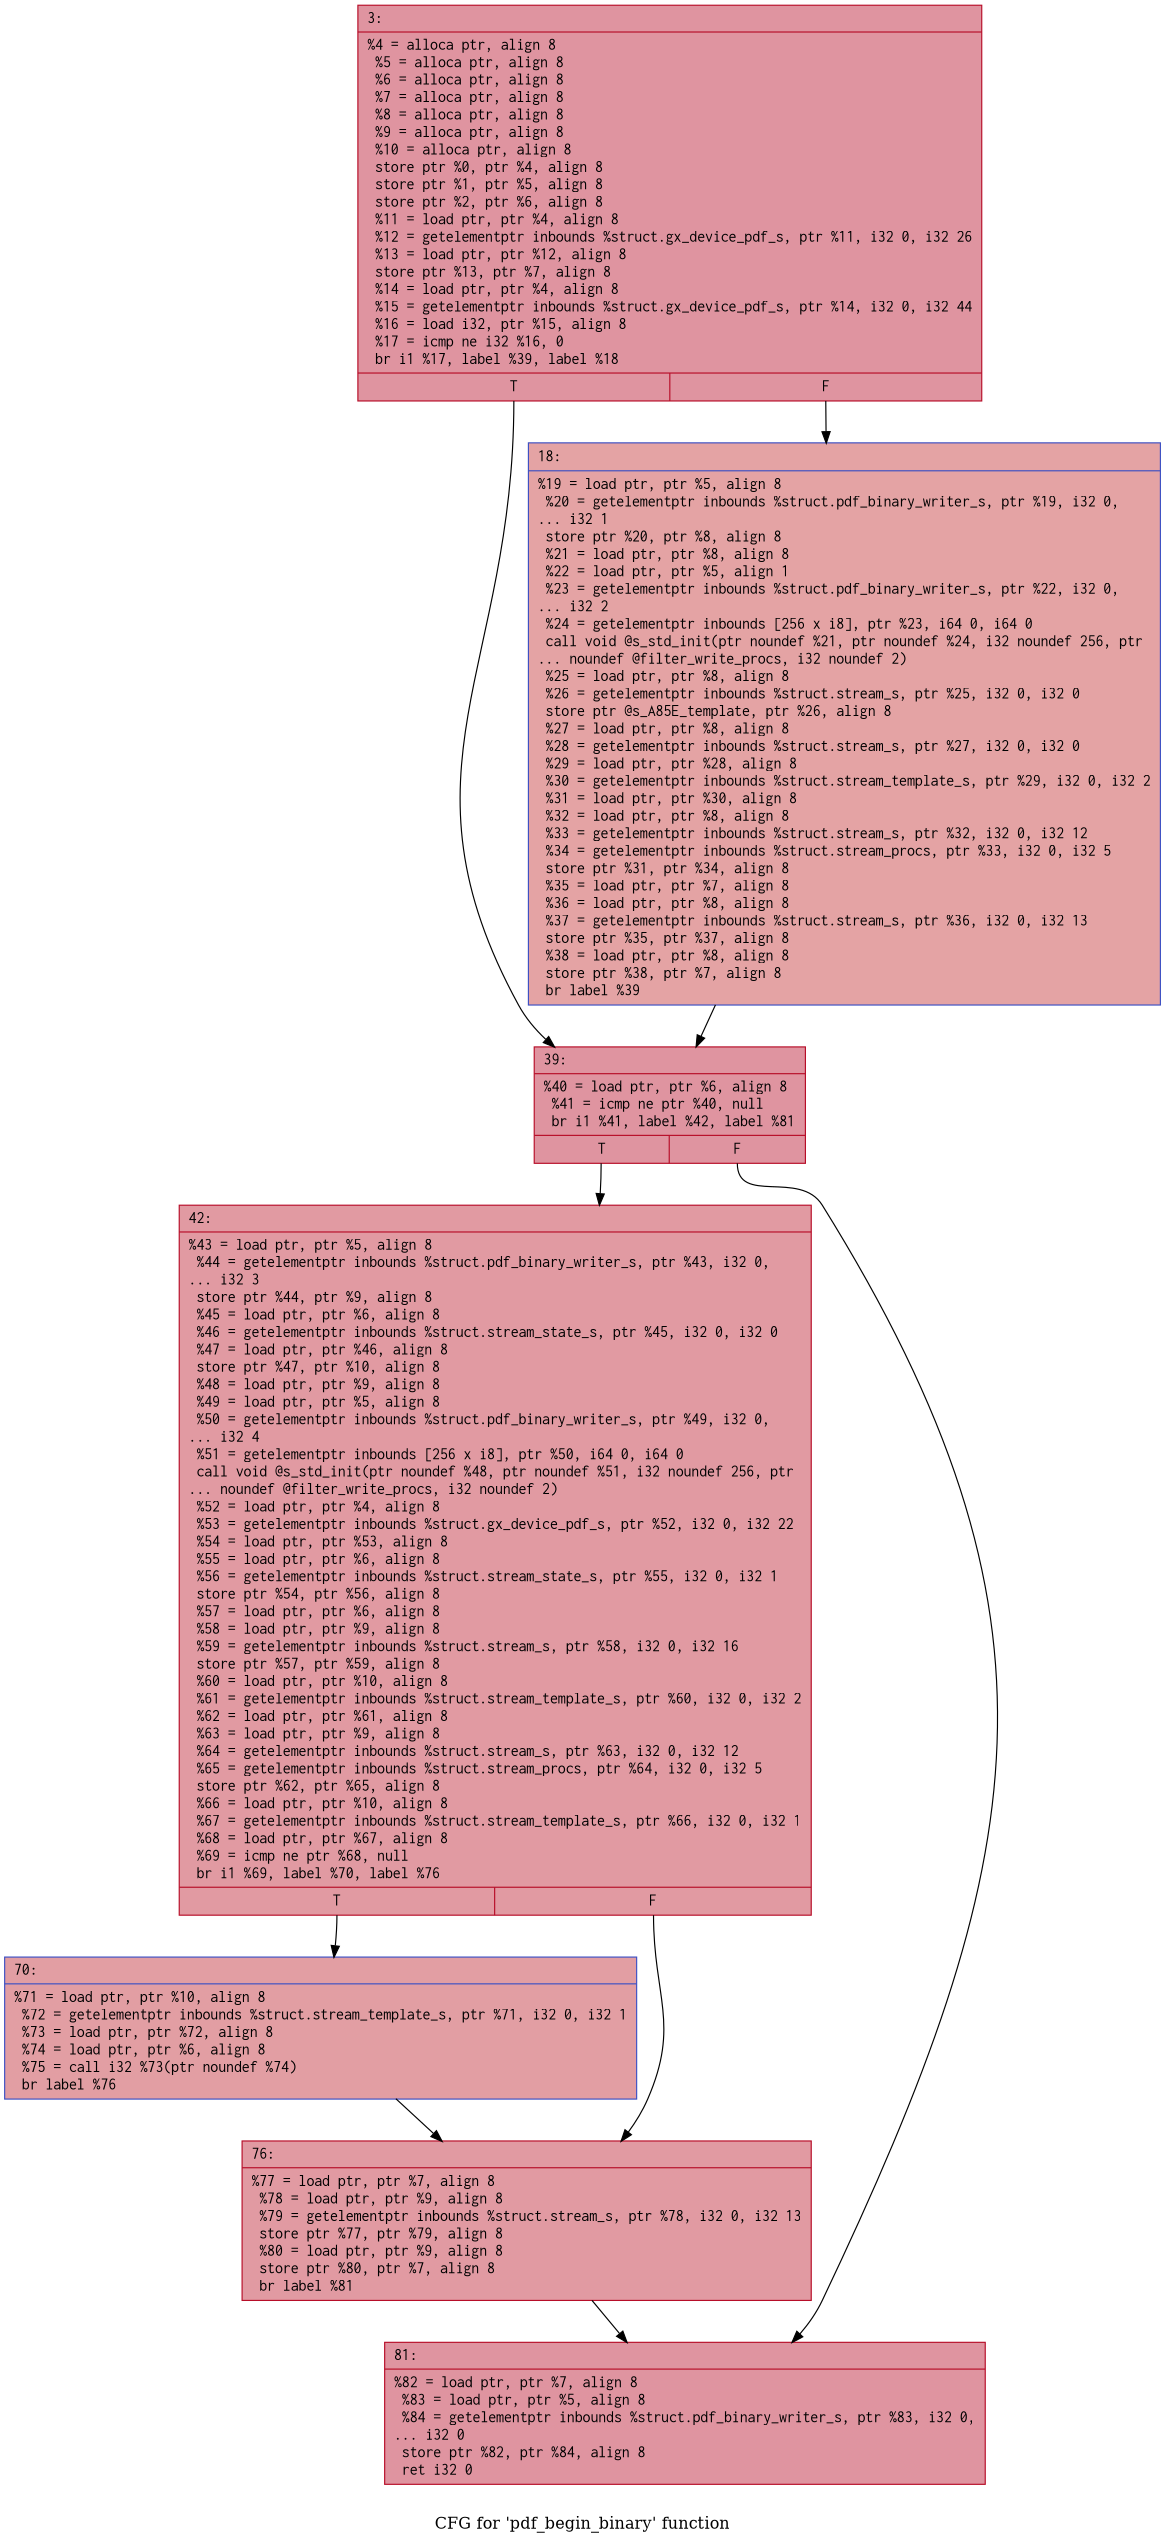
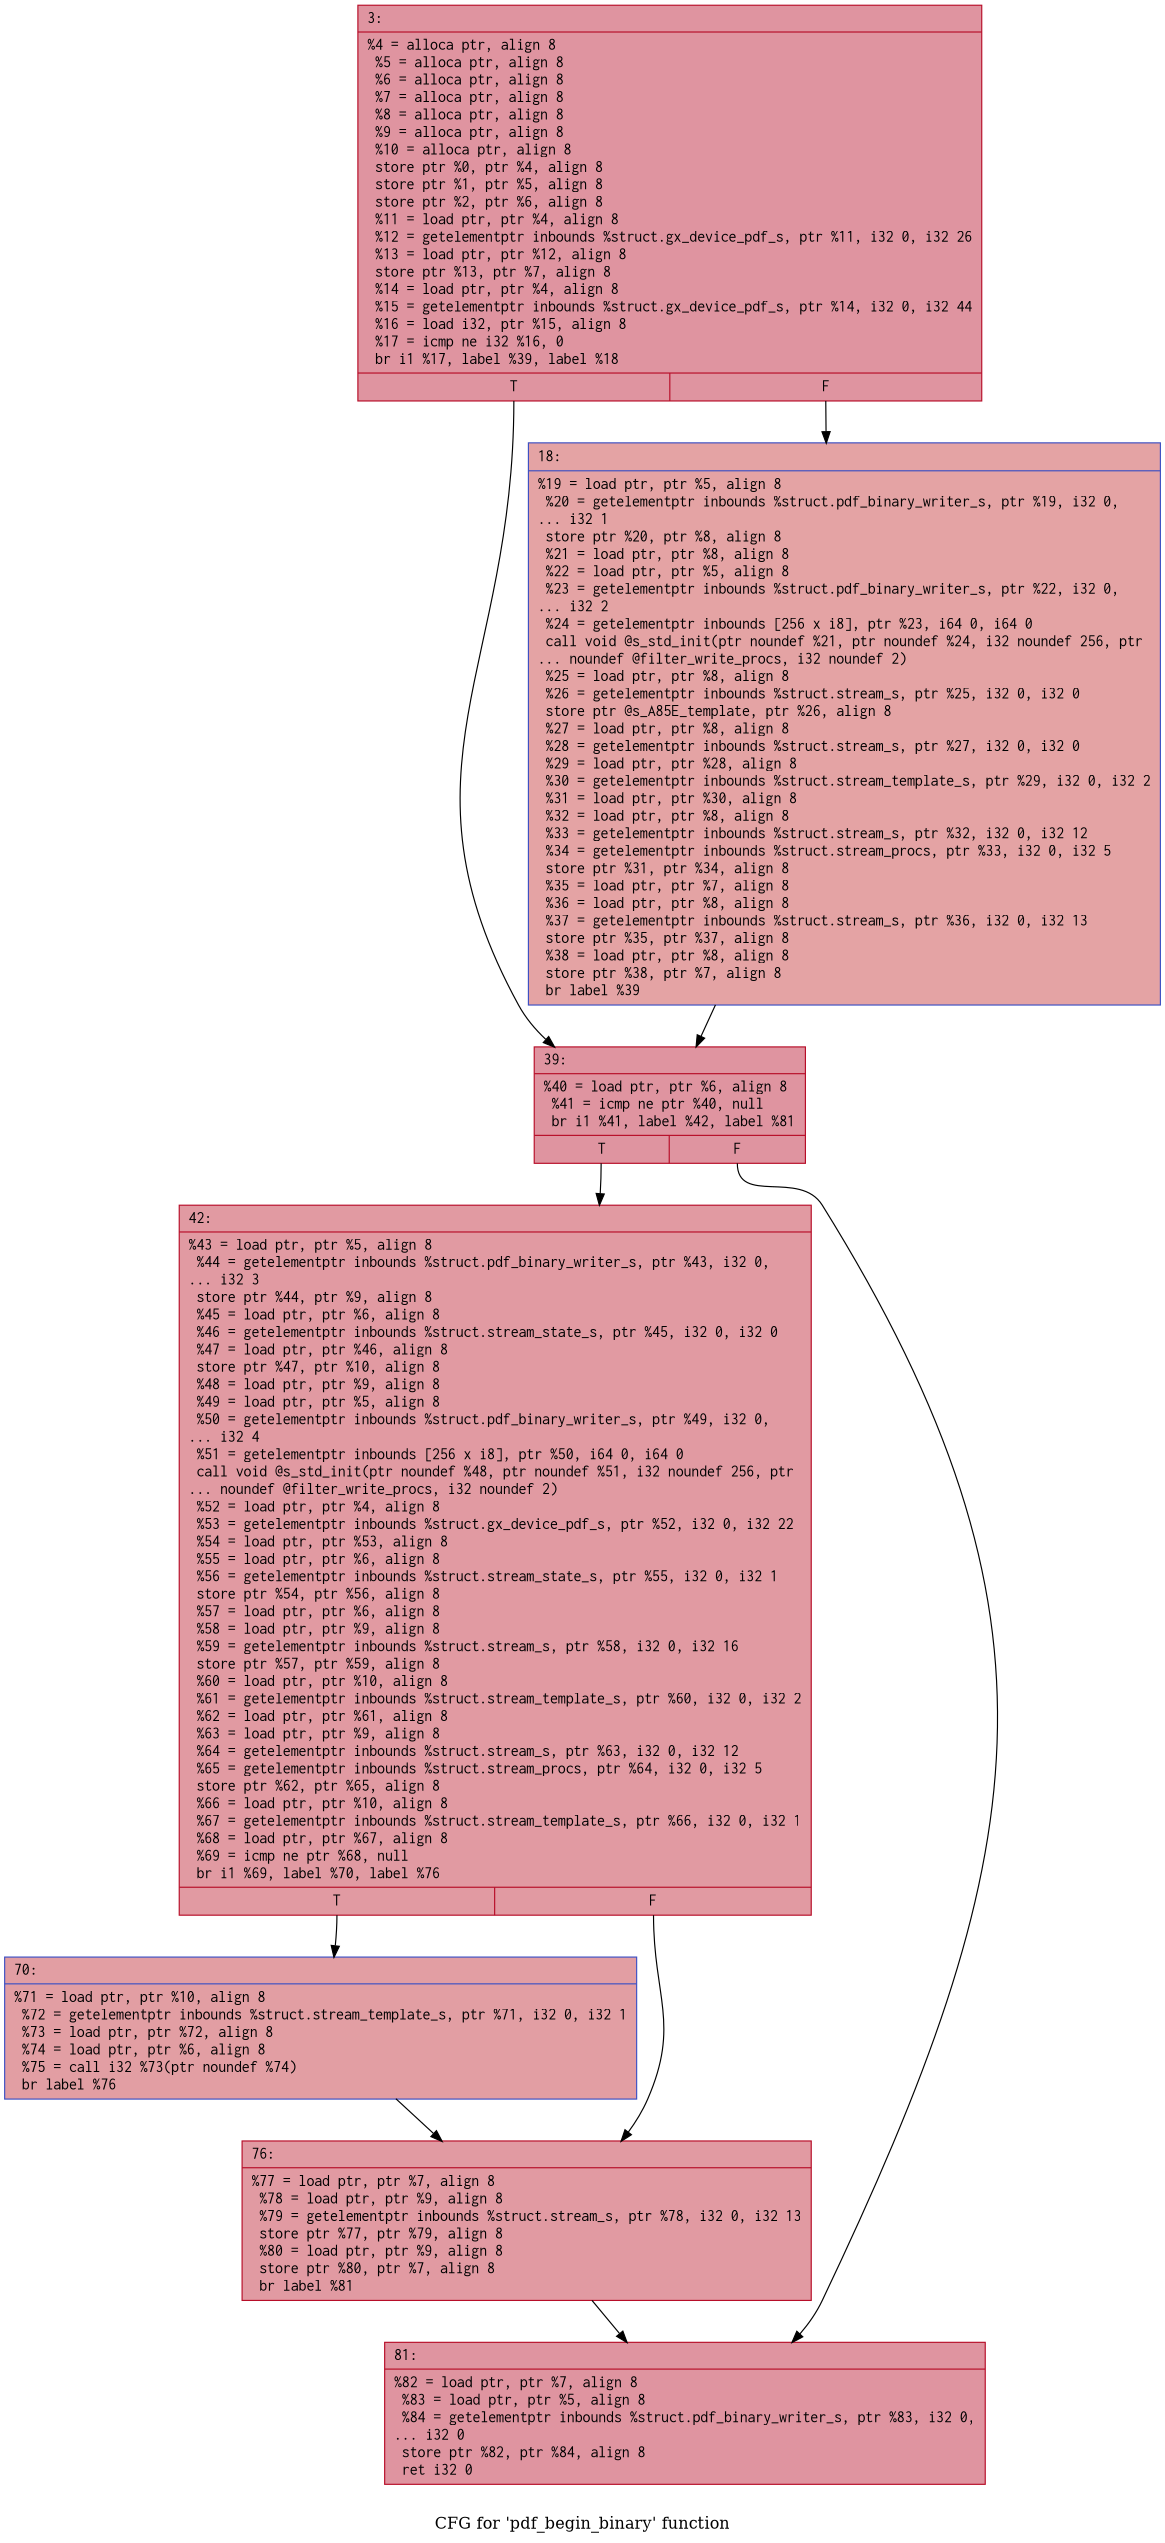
node "18:": text "%22 = load ptr, ptr %5, align 1" -> "%22 = load ptr, ptr %5, align 8"
